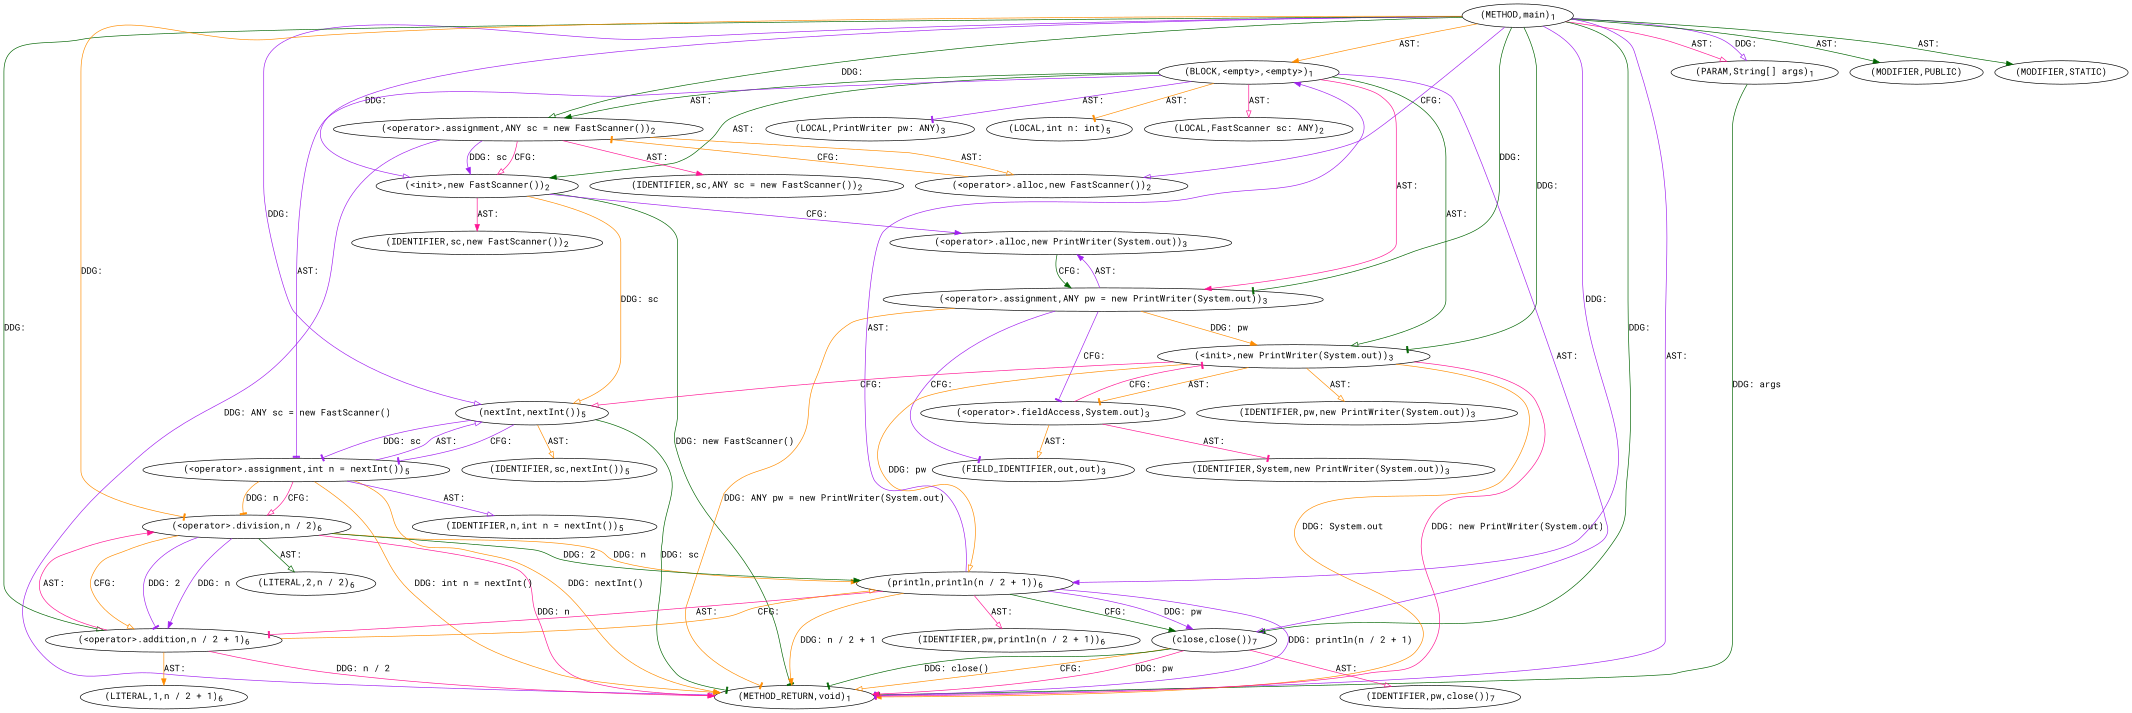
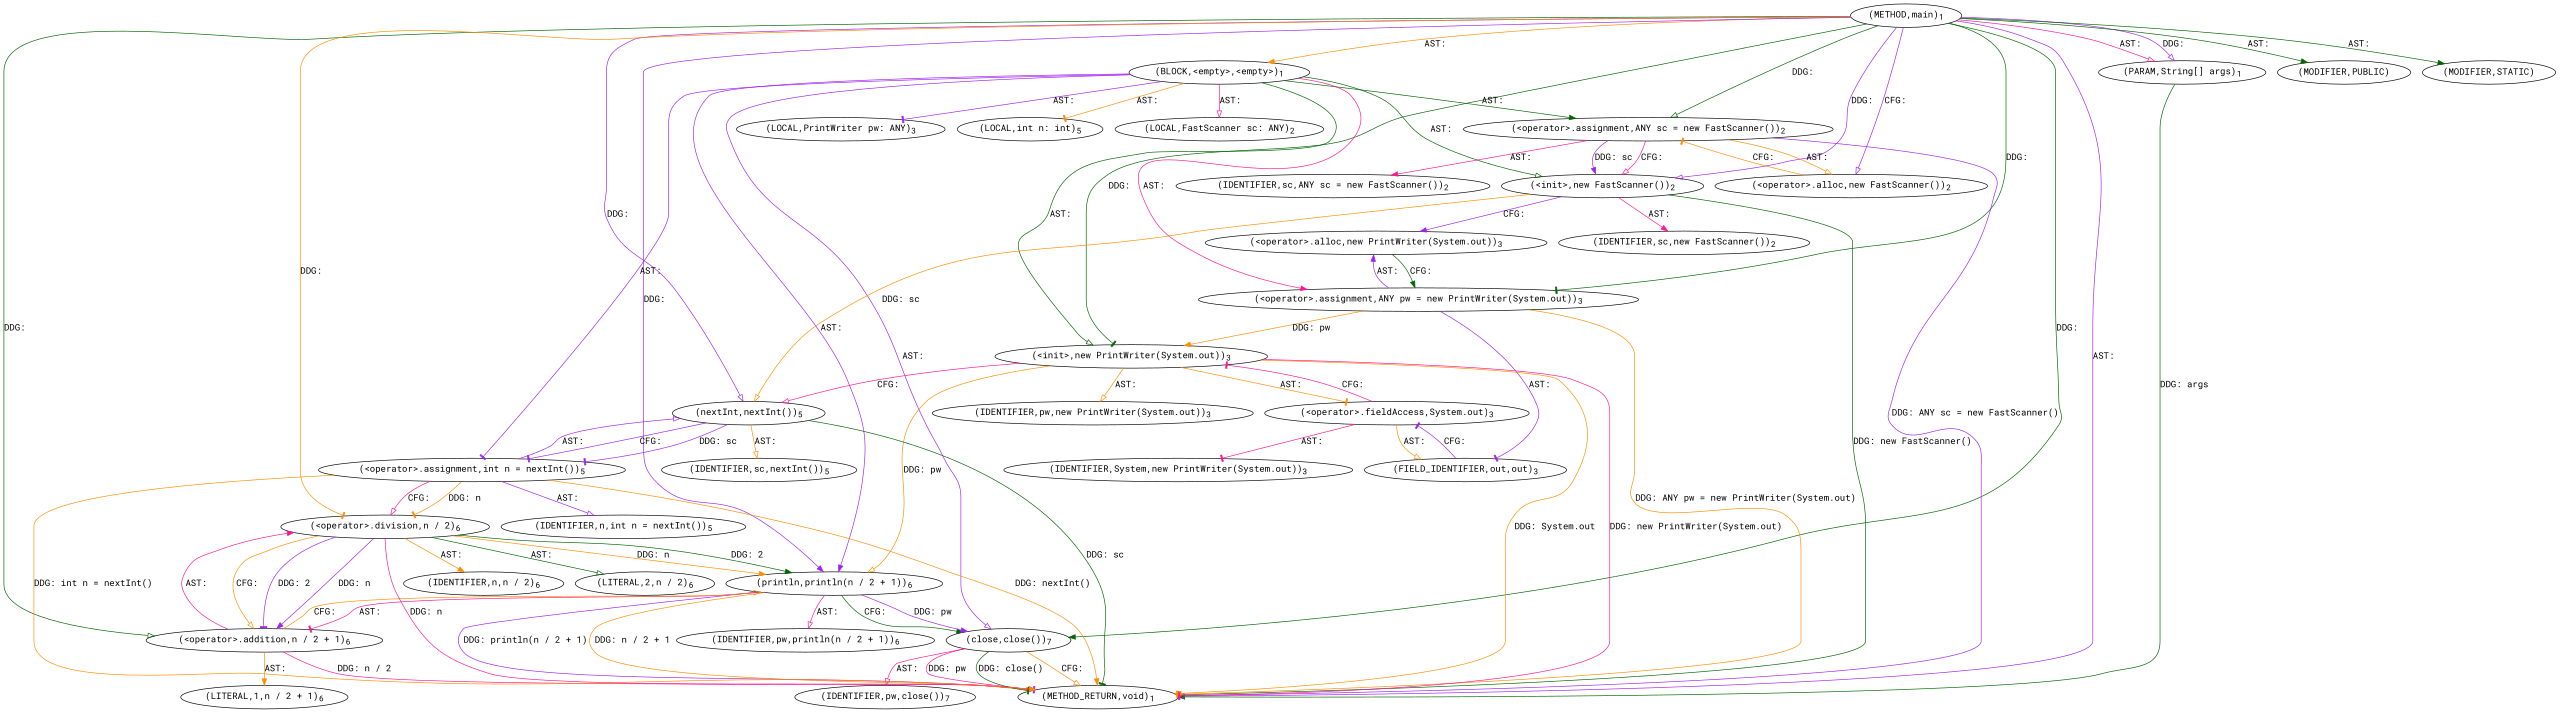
edge "(BLOCK,<empty>,<empty>)" -> "(<init>,new FastScanner())": arrowhead normal -> onormal
edge "(println,println(n / 2 + 1))" -> "(BLOCK,<empty>,<empty>)": reversed
edge "(<operator>.assignment,ANY pw = new PrintWriter(System.out))" -> "(<operator>.fieldAccess,System.out)": now "(FIELD_IDENTIFIER,out,out)" -> "(<operator>.fieldAccess,System.out)"
edge "(<operator>.assignment,ANY pw = new PrintWriter(System.out))" -> "(FIELD_IDENTIFIER,out,out)": label "CFG: " -> "AST: "
node "(IDENTIFIER,n,n / 2)": added
